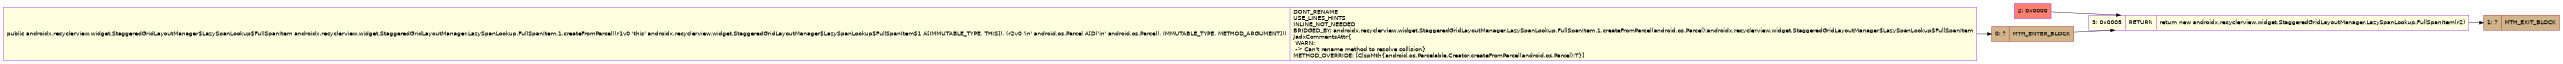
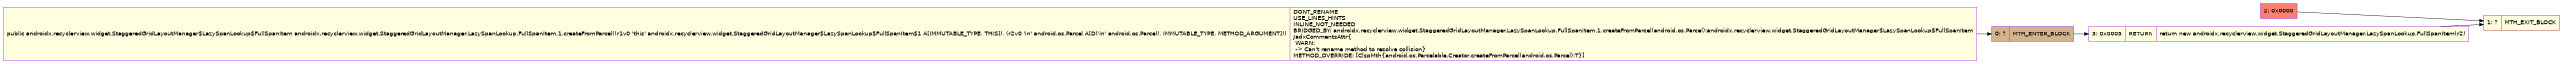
edge "2: 0x0000" -> "3: 0x0005": now "2: 0x0000" -> "1: ?"
node "1: ?": fillcolor tan -> lightyellow
node "0: ?": color brown -> purple
